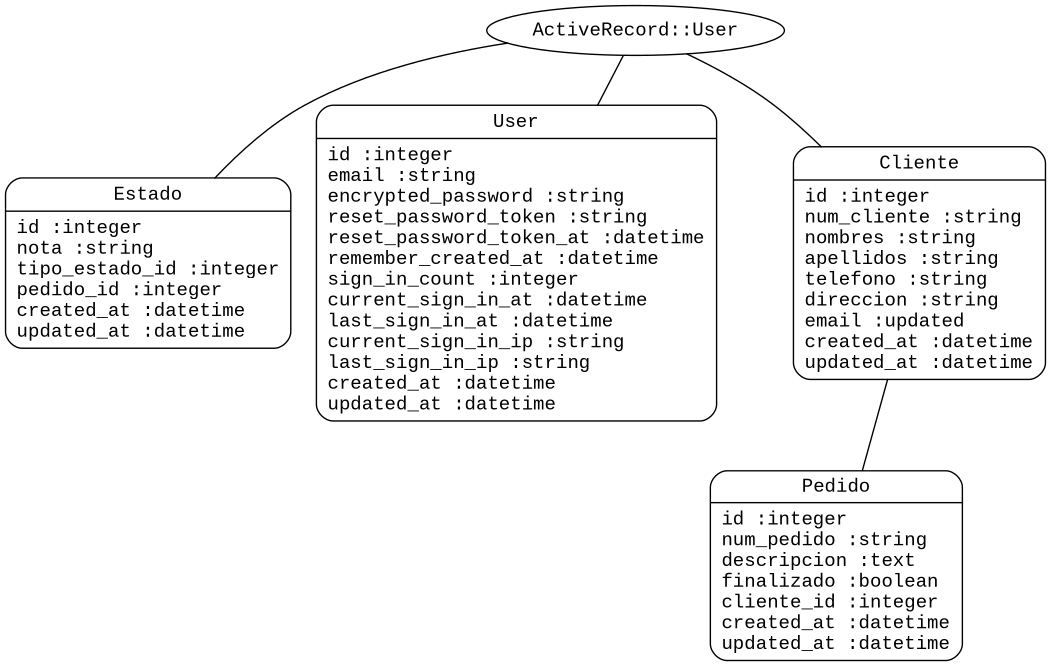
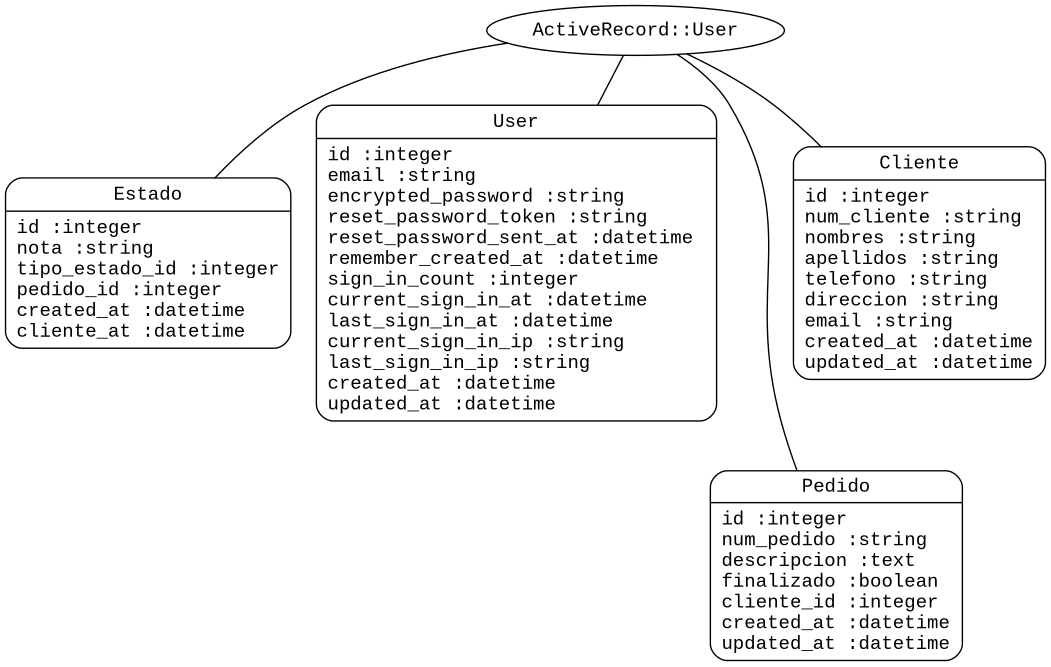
node "User": text "reset_password_token_at :datetime" -> "reset_password_sent_at :datetime"
node "Cliente": text "email :updated" -> "email :string"
node "Estado": text "updated_at :datetime" -> "cliente_at :datetime"
edge "Cliente" -- "Pedido": now "ActiveRecord::User" -- "Pedido"
